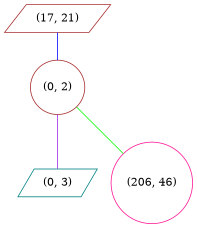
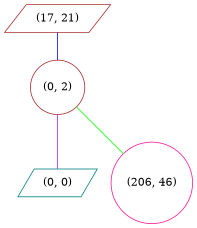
node "(0, 3)": label "(0, 3)" -> "(0, 0)"
